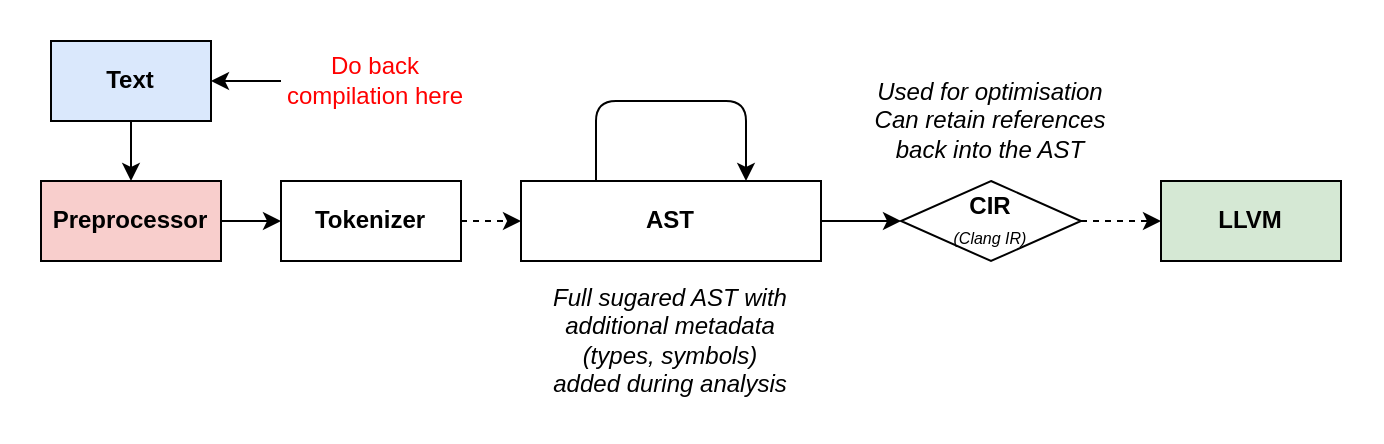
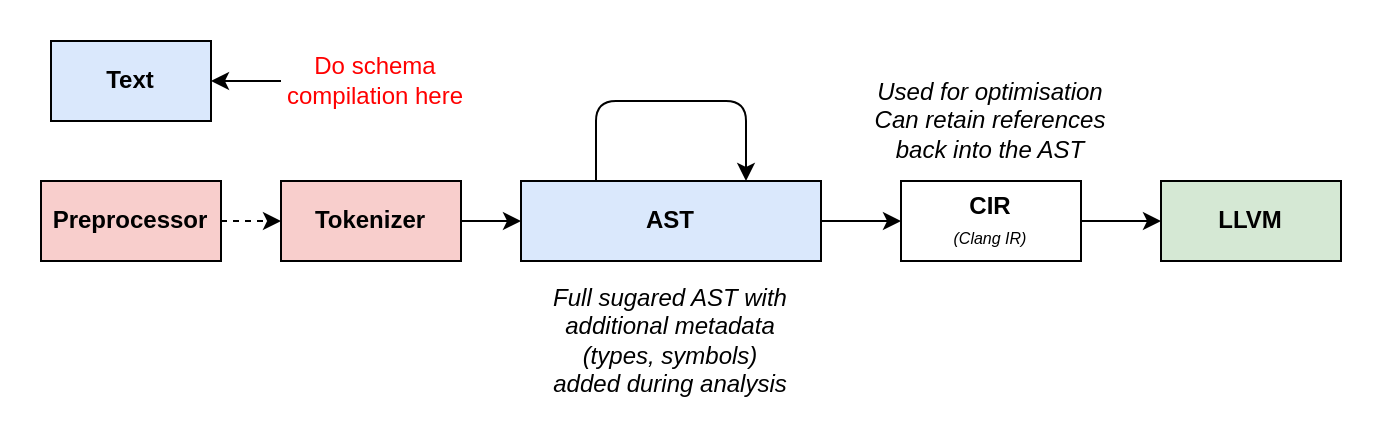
node "Do back compilation here": label "Do back compilation here" -> "Do schema compilation here"
edge "Text" -> "Preprocessor": removed
edge "Preprocessor" -> "Tokenizer": style solid -> dashed
node "Tokenizer": fillcolor #ffffff -> #f8cecc
edge "Tokenizer" -> "AST": style dashed -> solid
node "AST": fillcolor #ffffff -> #dae8fc
node "CIR (Clang IR)": shape diamond -> rectangle
edge "CIR (Clang IR)" -> "LLVM": style dashed -> solid
